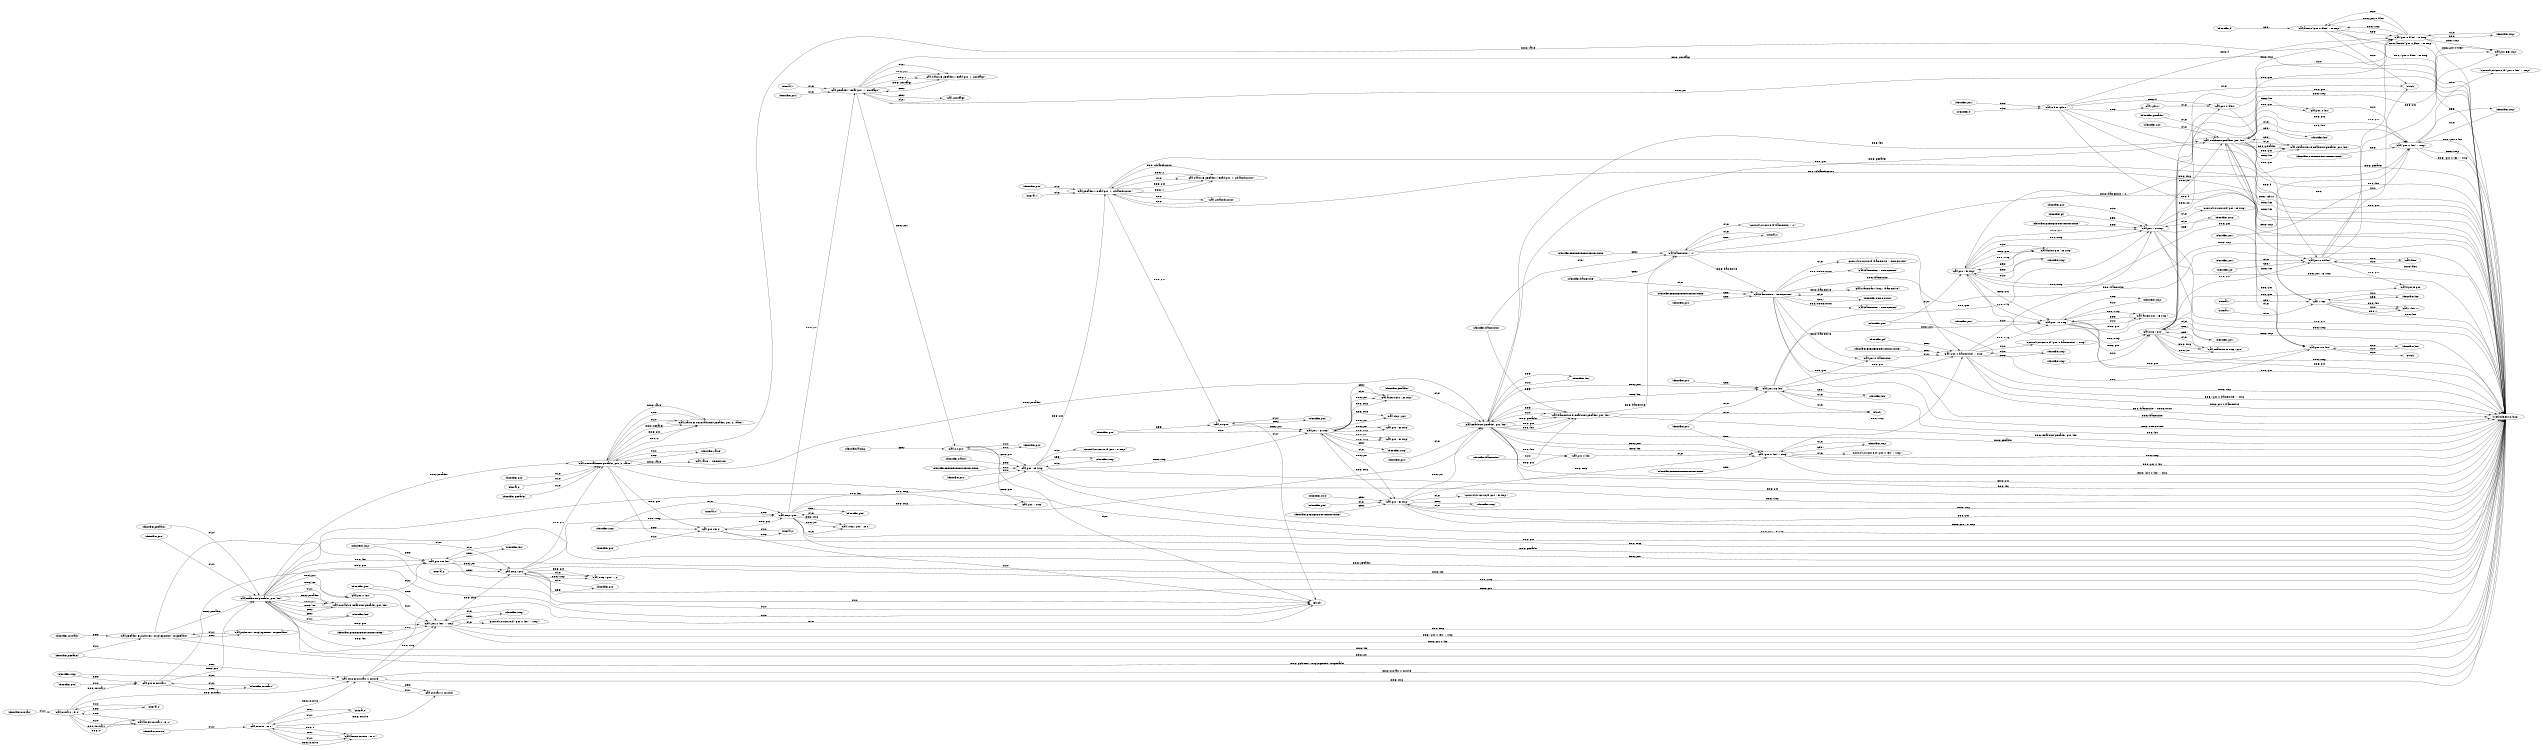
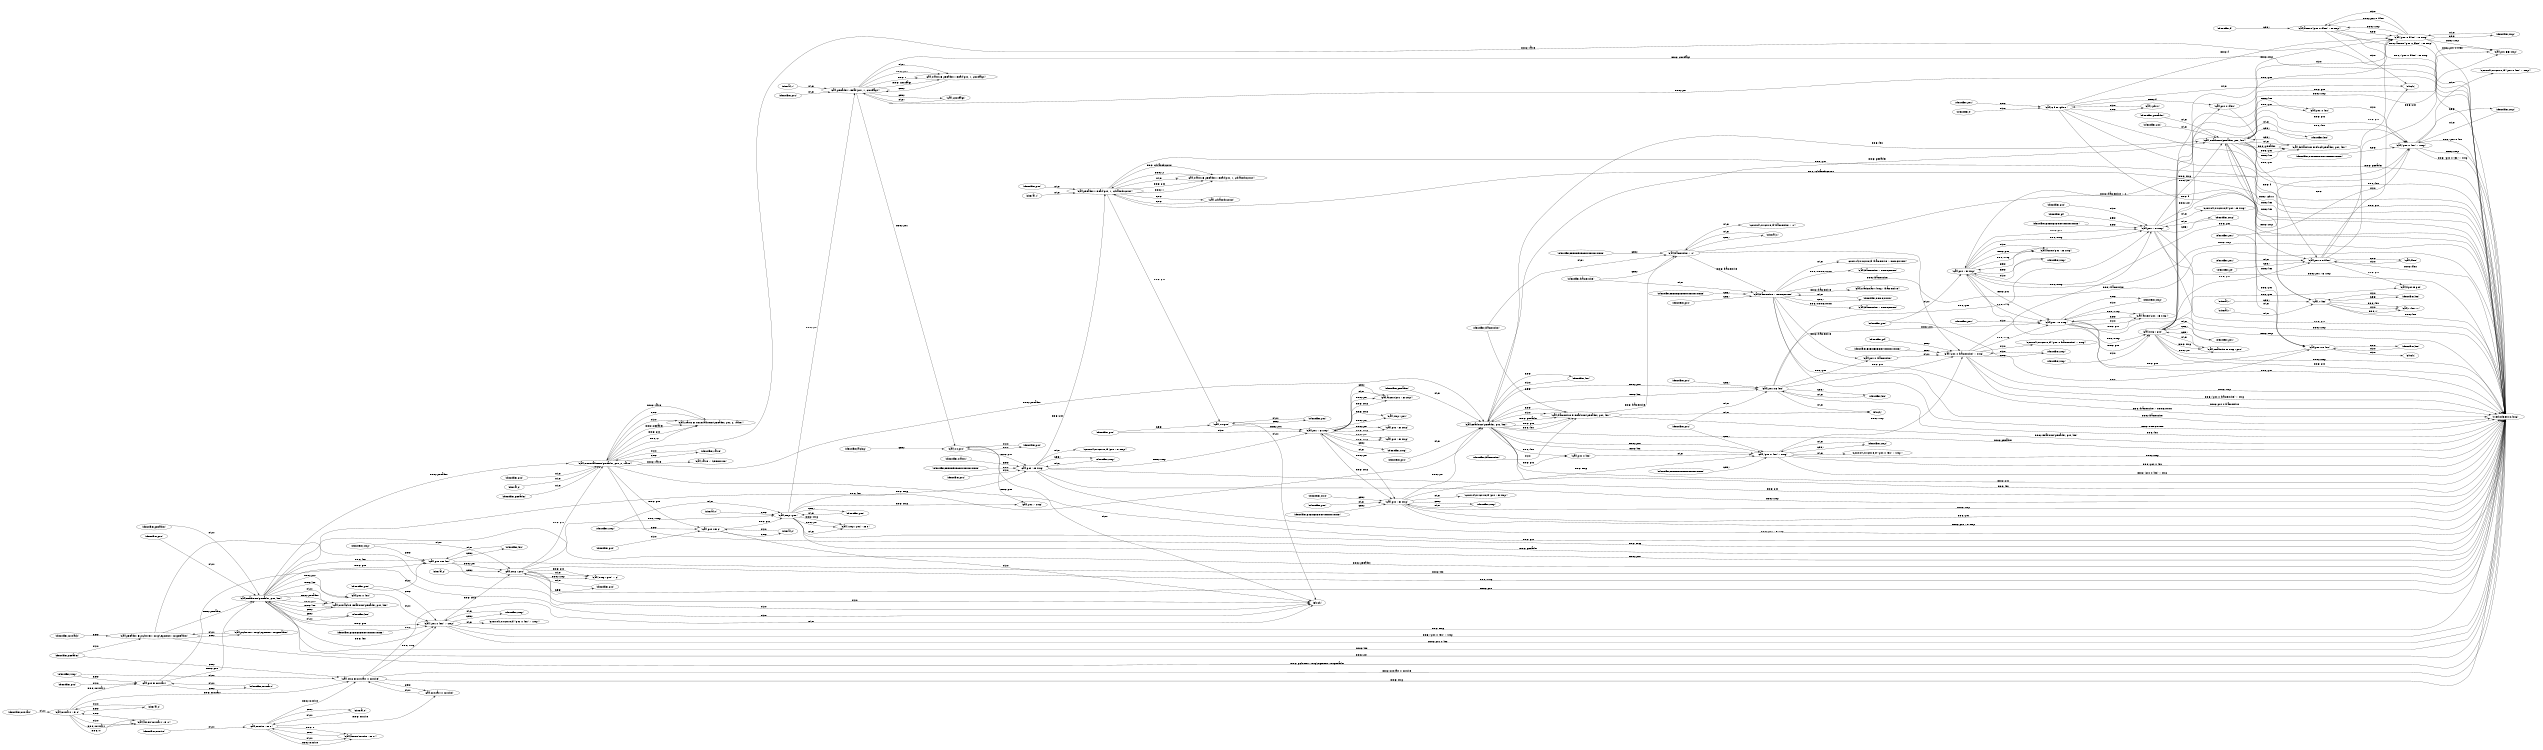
edge "(Call,*pf++)" -> "(Call,pos + f.len)": now "(Call,*pf++)" -> "(Call,& f = *pf++)"
node "(Call,delta_size_ = ReadUInt(pReader, pos, len))": label "(Call,delta_size_ = ReadUInt(pReader, pos, len))" -> "(Call,delta_size_ = Block(pReader, pos, len))"
